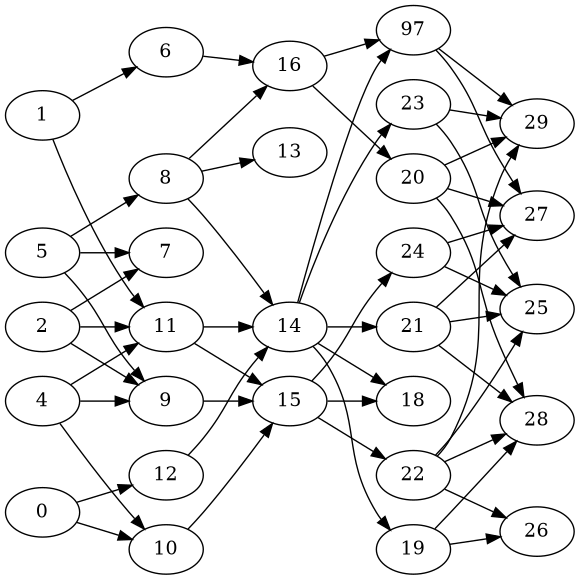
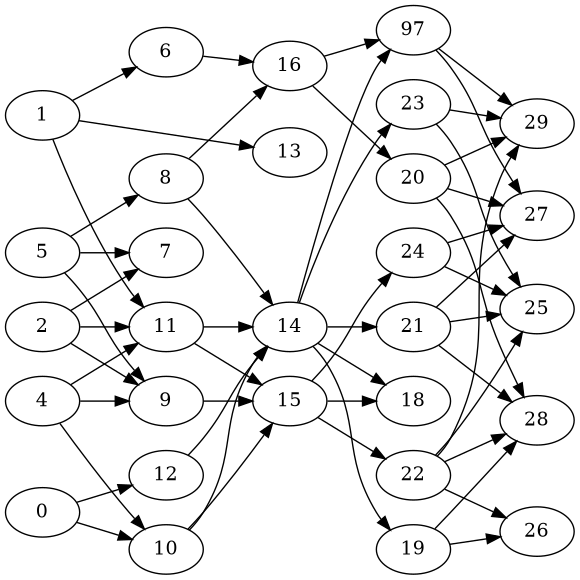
edge "8" -> "13": now "1" -> "13"
edge "10" -> "14": added
